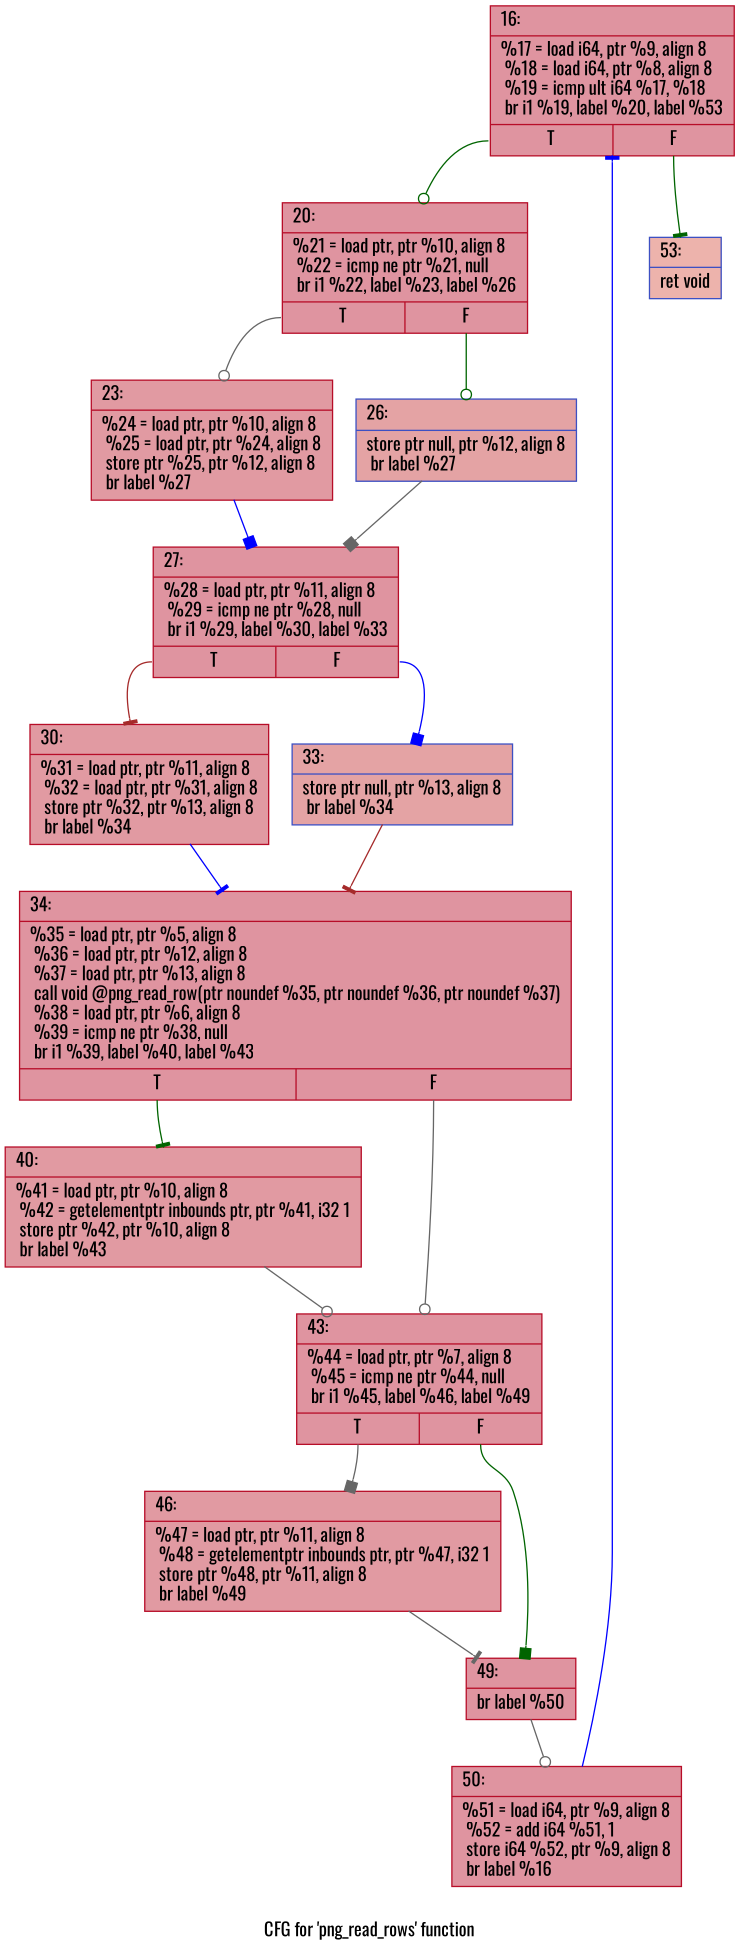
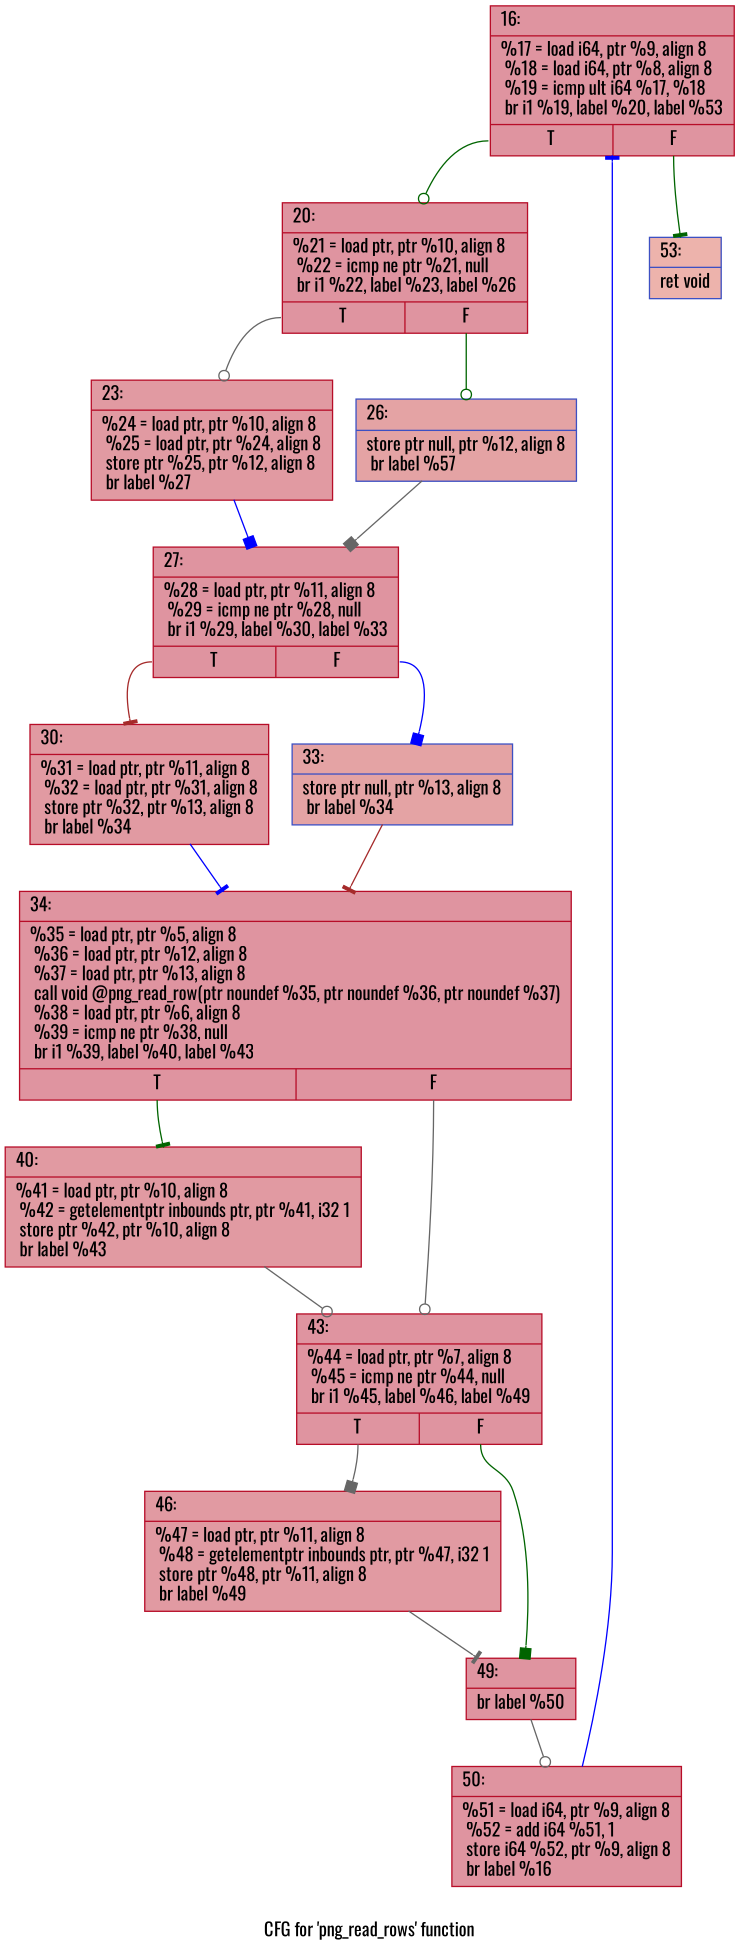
node "26:": text "br label %27" -> "br label %57"
